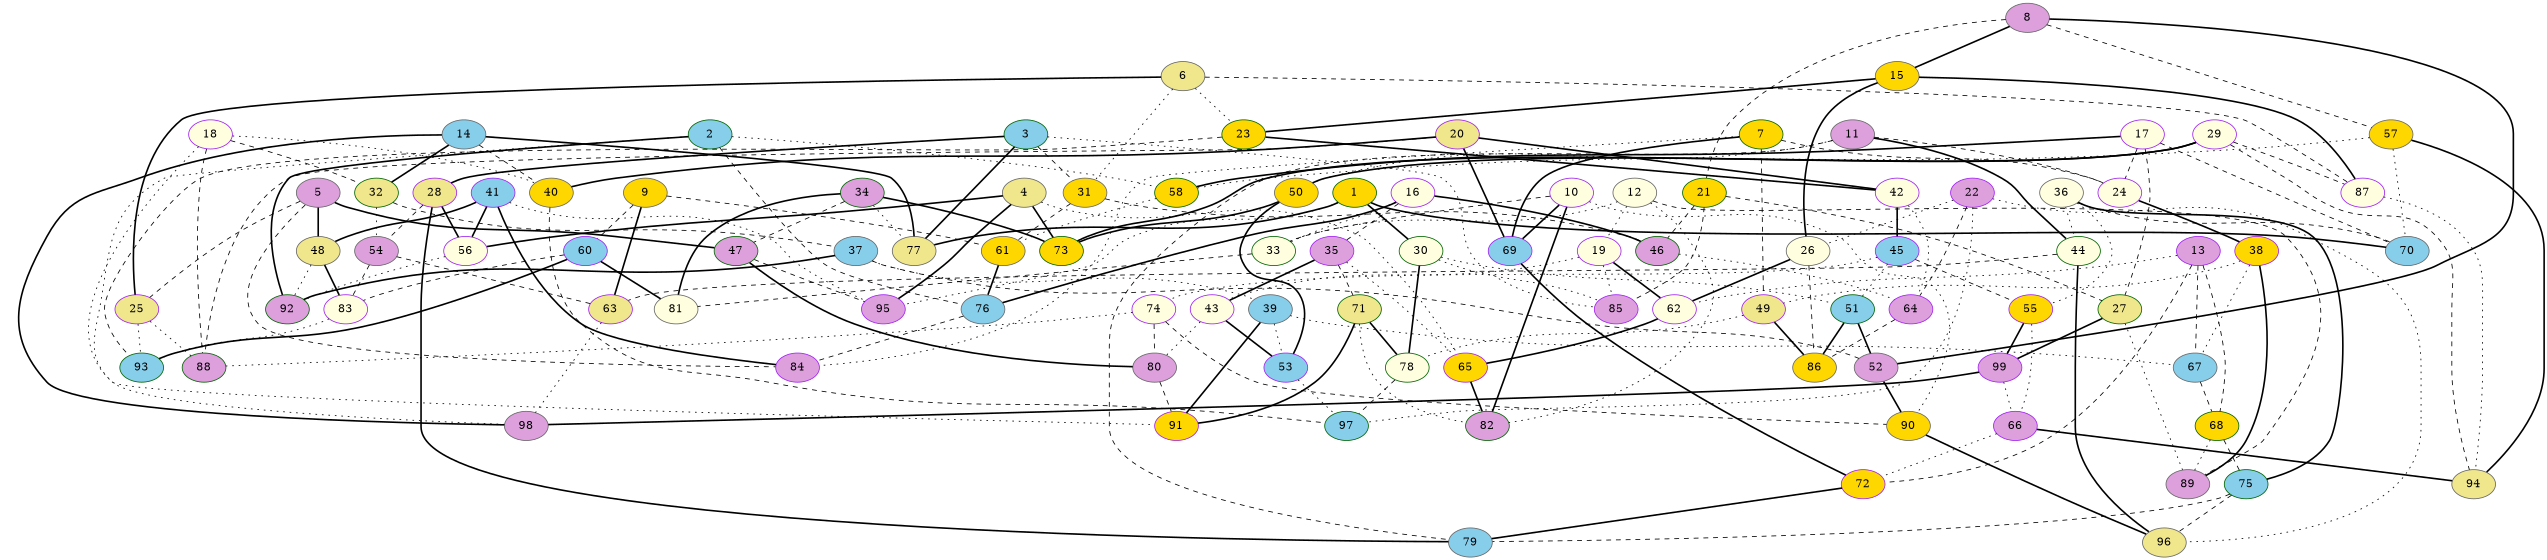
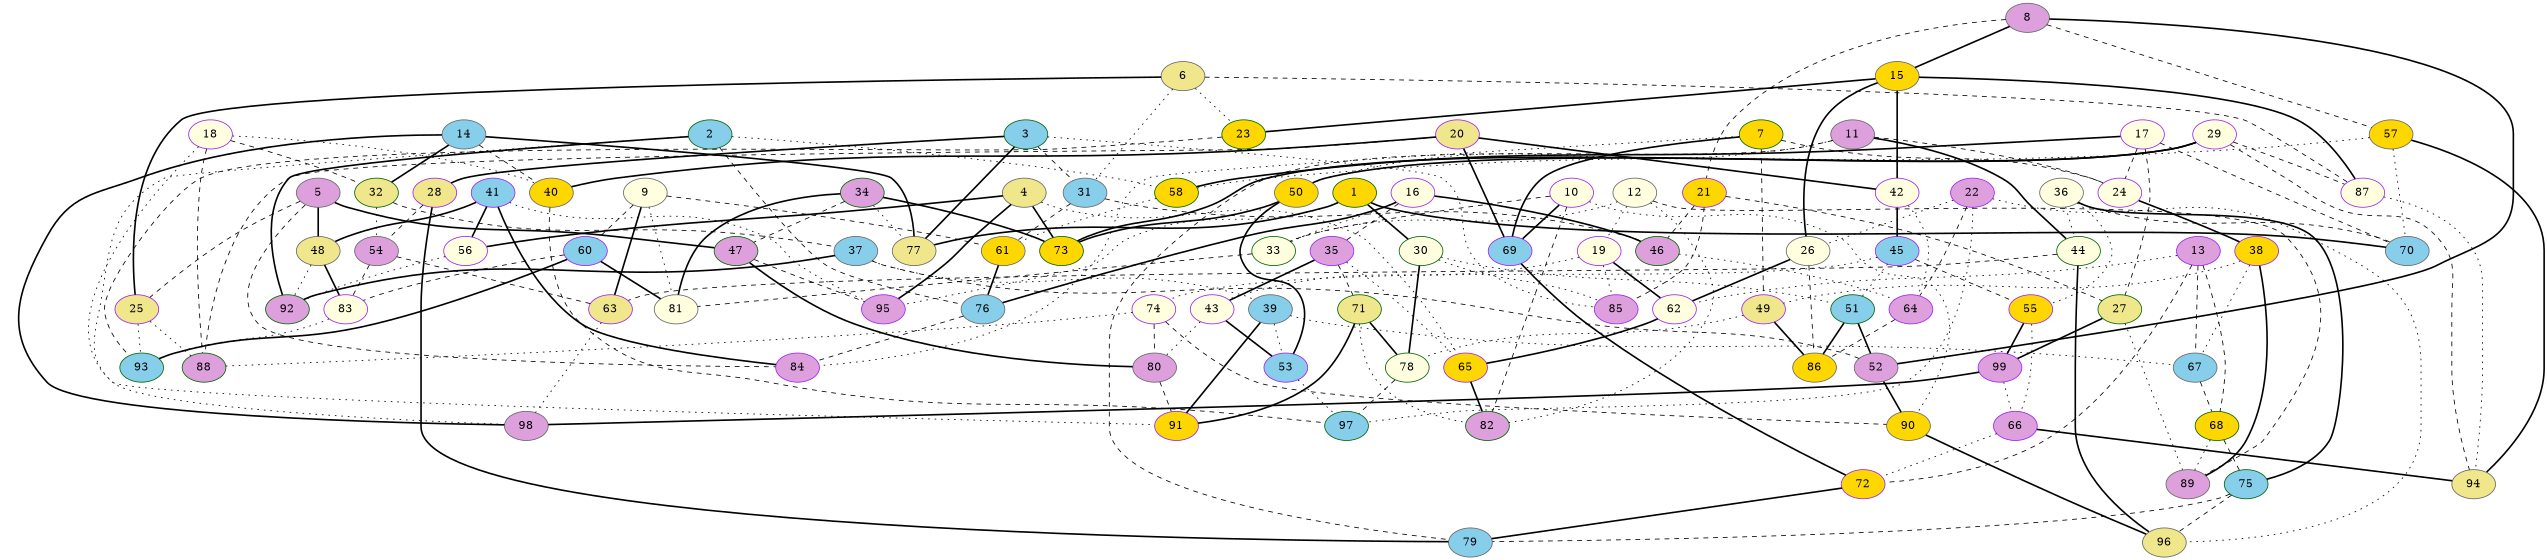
edge "23" -- "42": now "15" -- "42"
node "9": fillcolor gold -> lightyellow
node "31": fillcolor gold -> skyblue
node "21": color darkgreen -> purple
edge "28" -- "56": removed
edge "9" -- "81": added
edge "10" -- "82": style bold -> dashed
